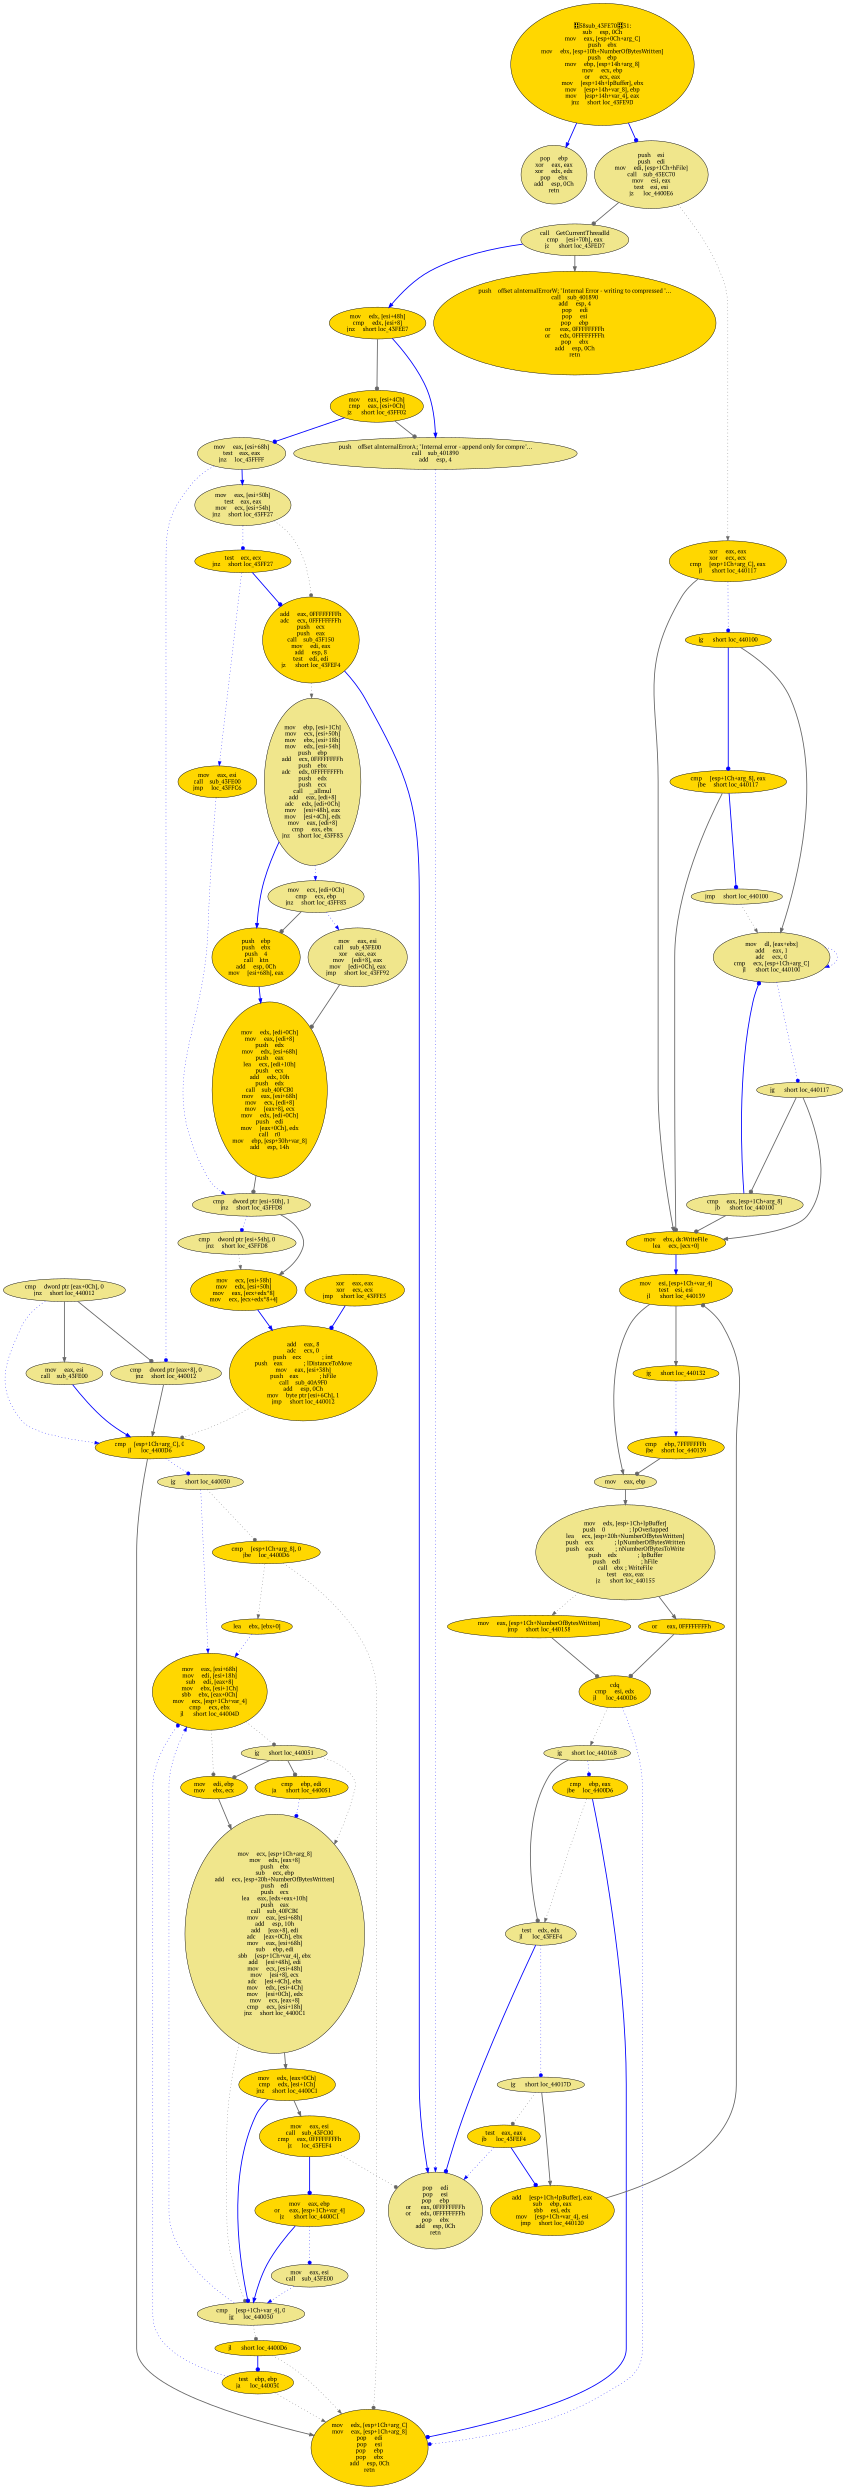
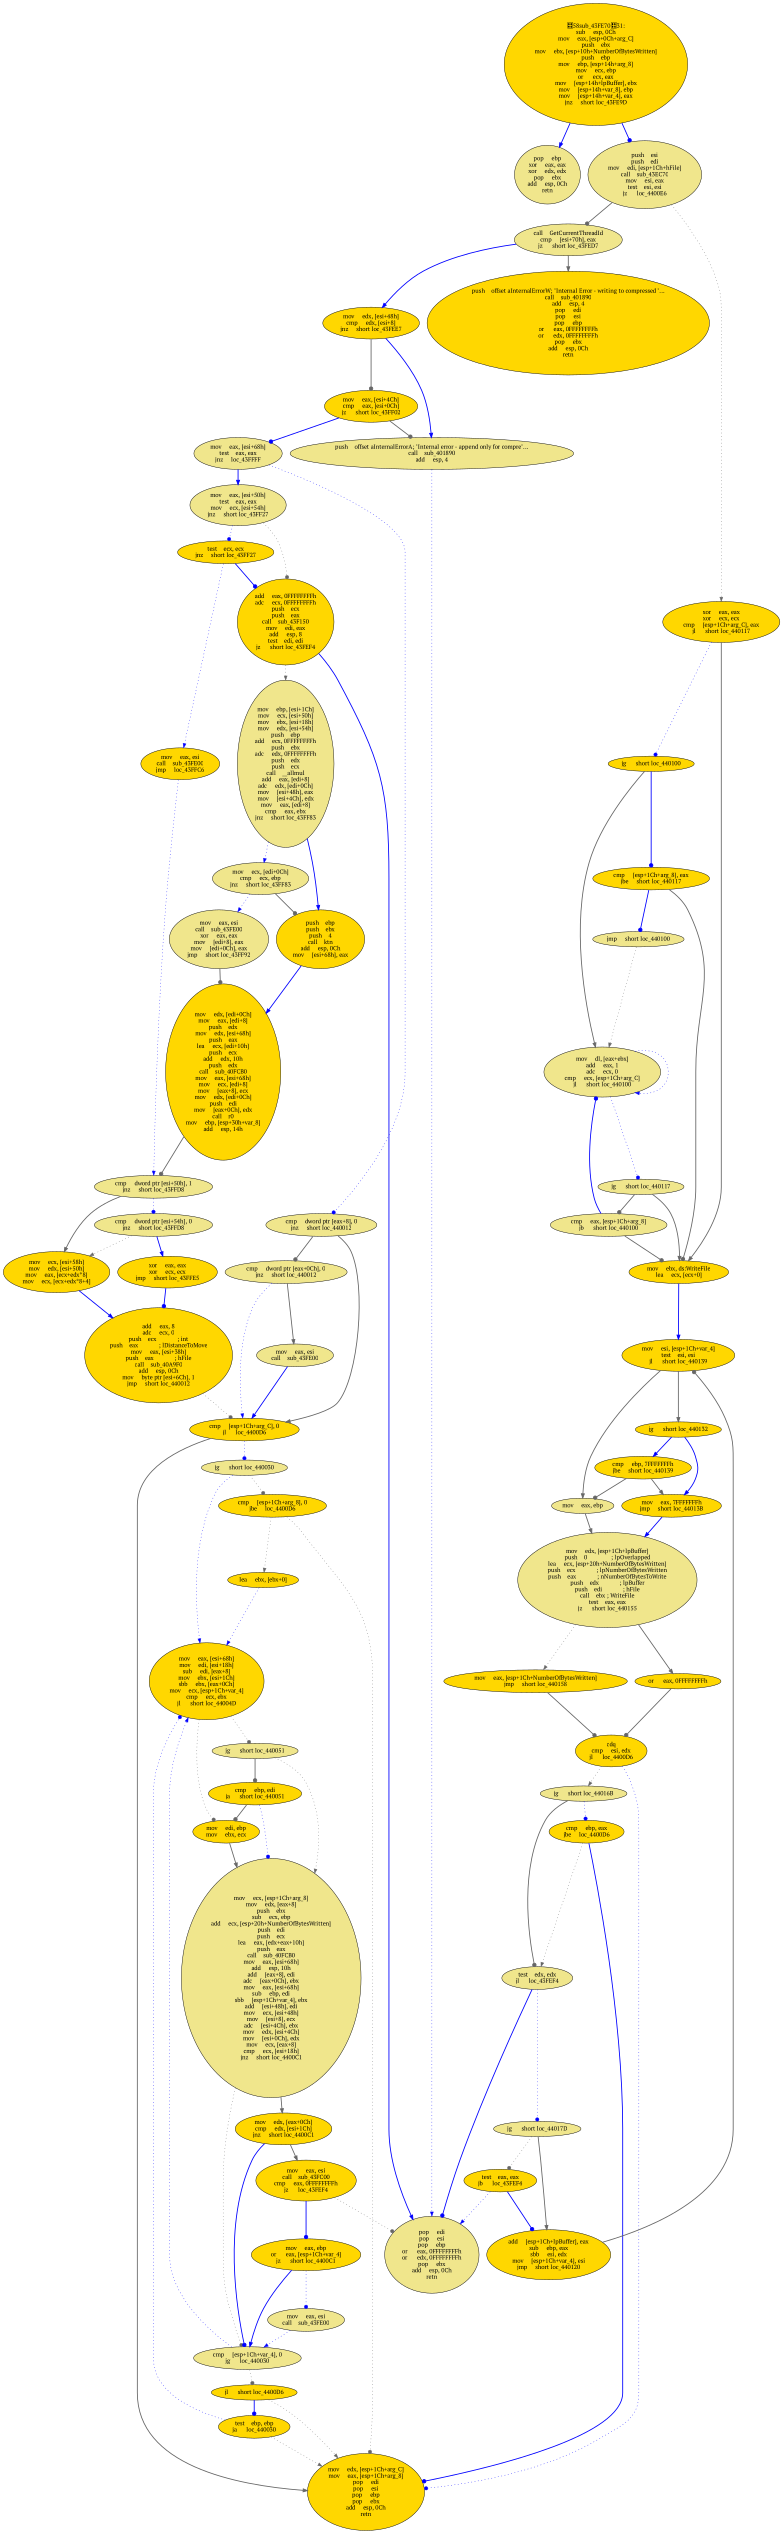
edge "cmp     dword ptr [esi+54h], 0 jnz     short loc_43FFD8" -> "xor     eax, eax xor     ecx, ecx jmp     short loc_43FFE5": added
edge "cmp     dword ptr [eax+0Ch], 0 jnz     short loc_440012" -> "cmp     dword ptr [eax+8], 0 jnz     short loc_440012": reversed
edge "jg      short loc_440132" -> "cmp     ebp, 7FFFFFFFh jbe     short loc_440139": style dotted -> bold
node "mov     eax, 7FFFFFFFh jmp     short loc_44013B": added
edge "jg      short loc_440051" -> "mov     edi, ebp mov     ebx, ecx": now "cmp     ebp, edi ja      short loc_440051" -> "mov     edi, ebp mov     ebx, ecx"
